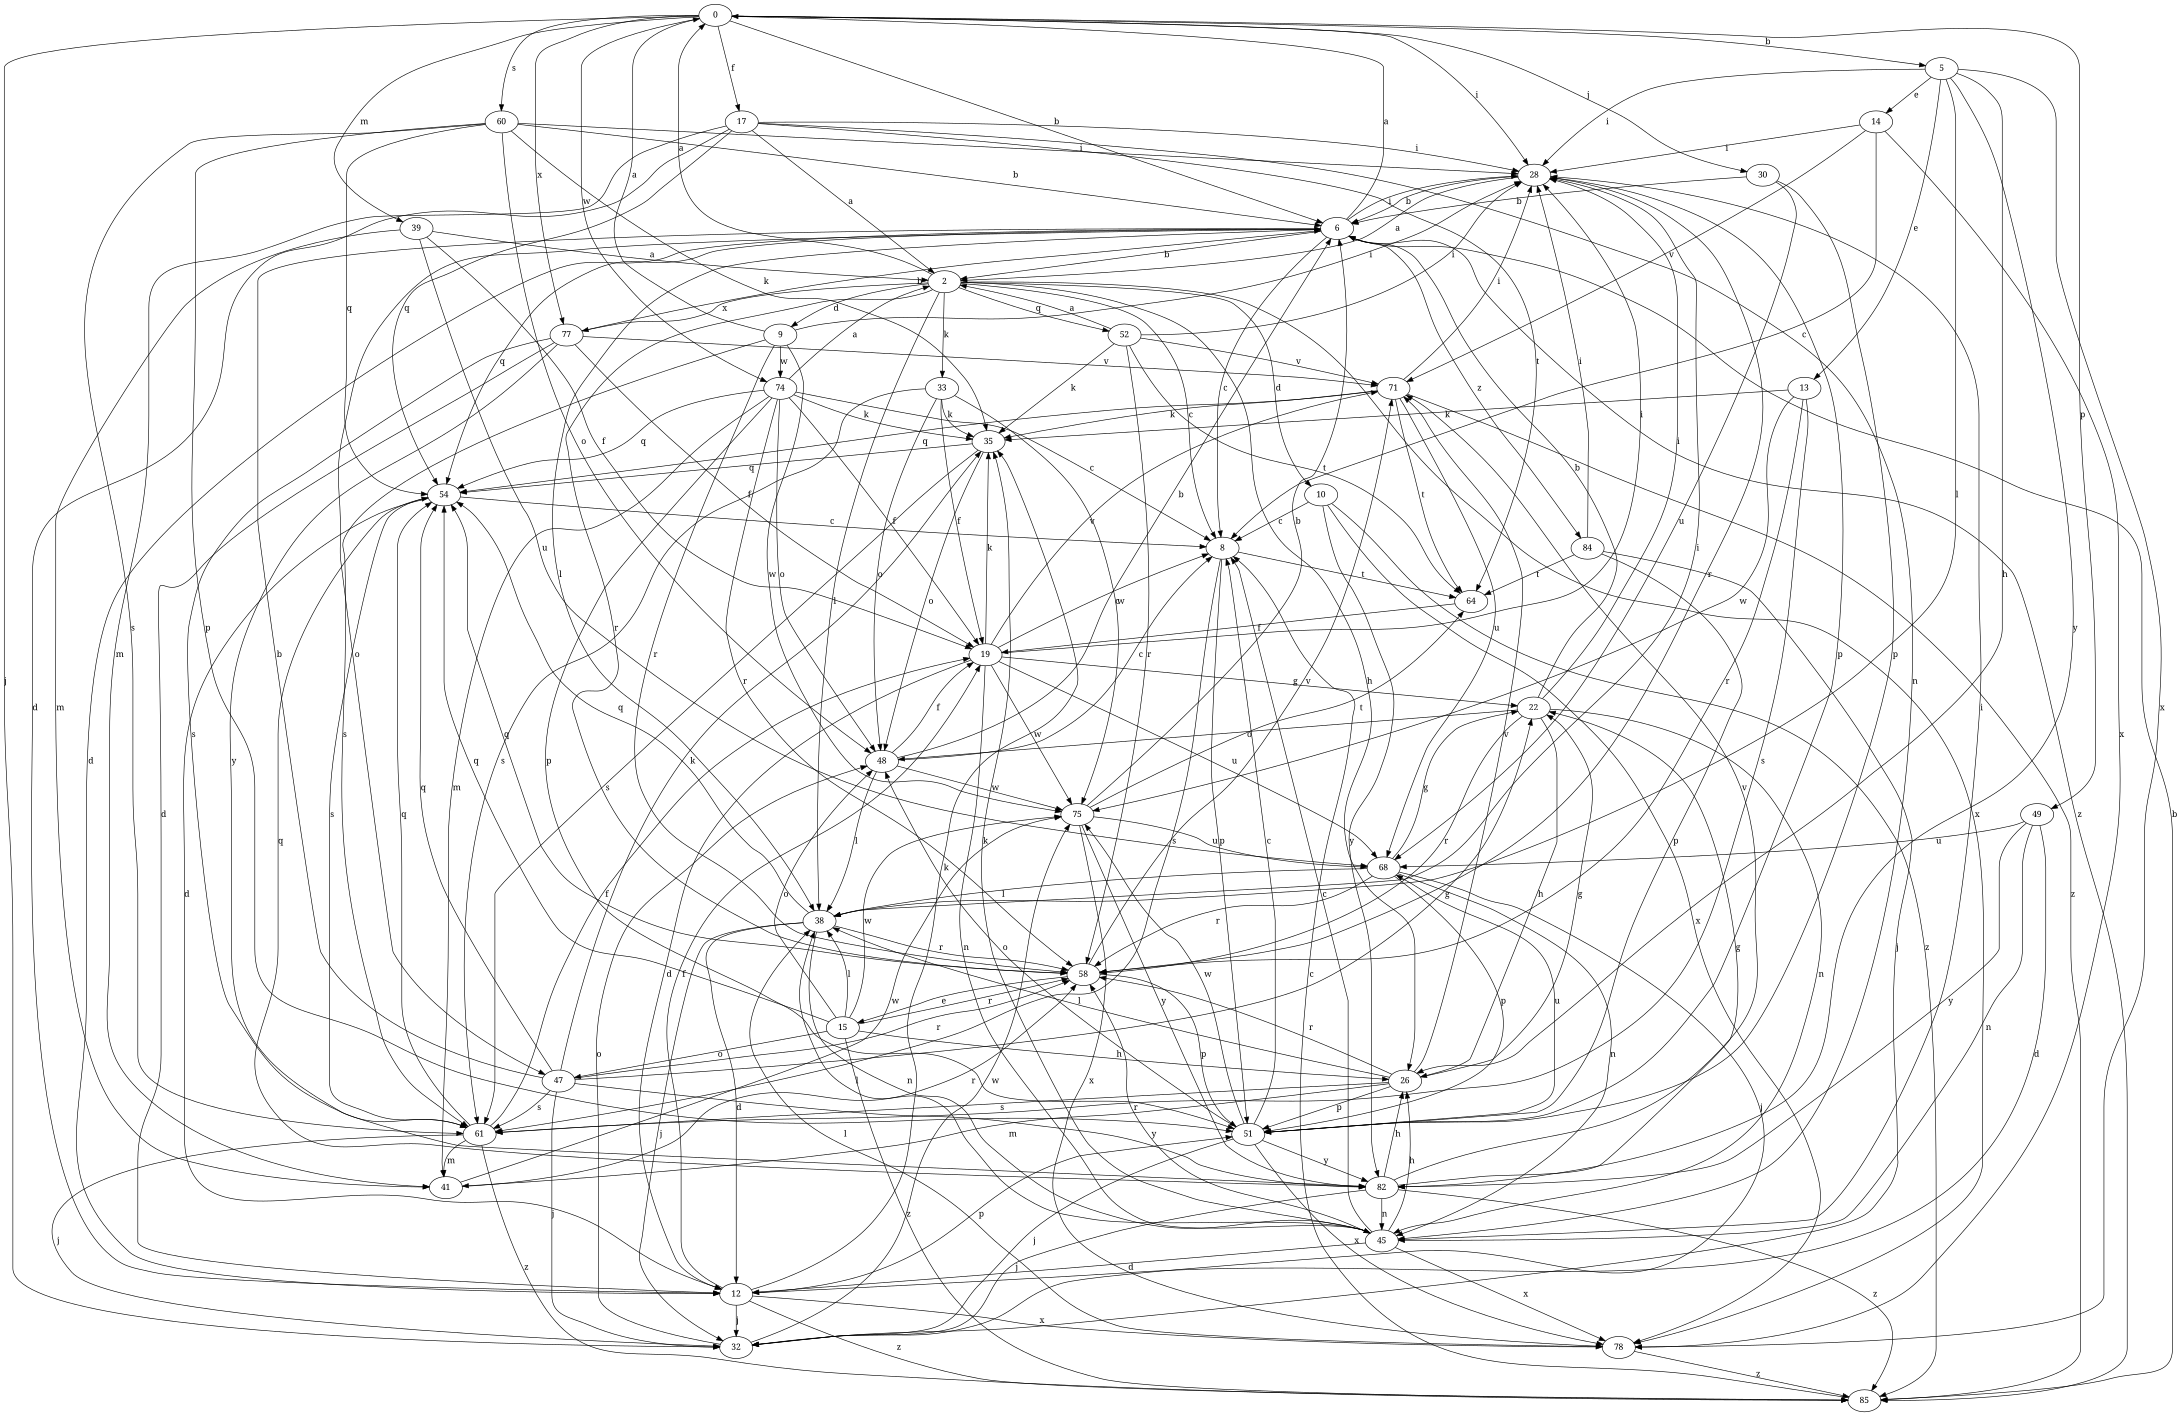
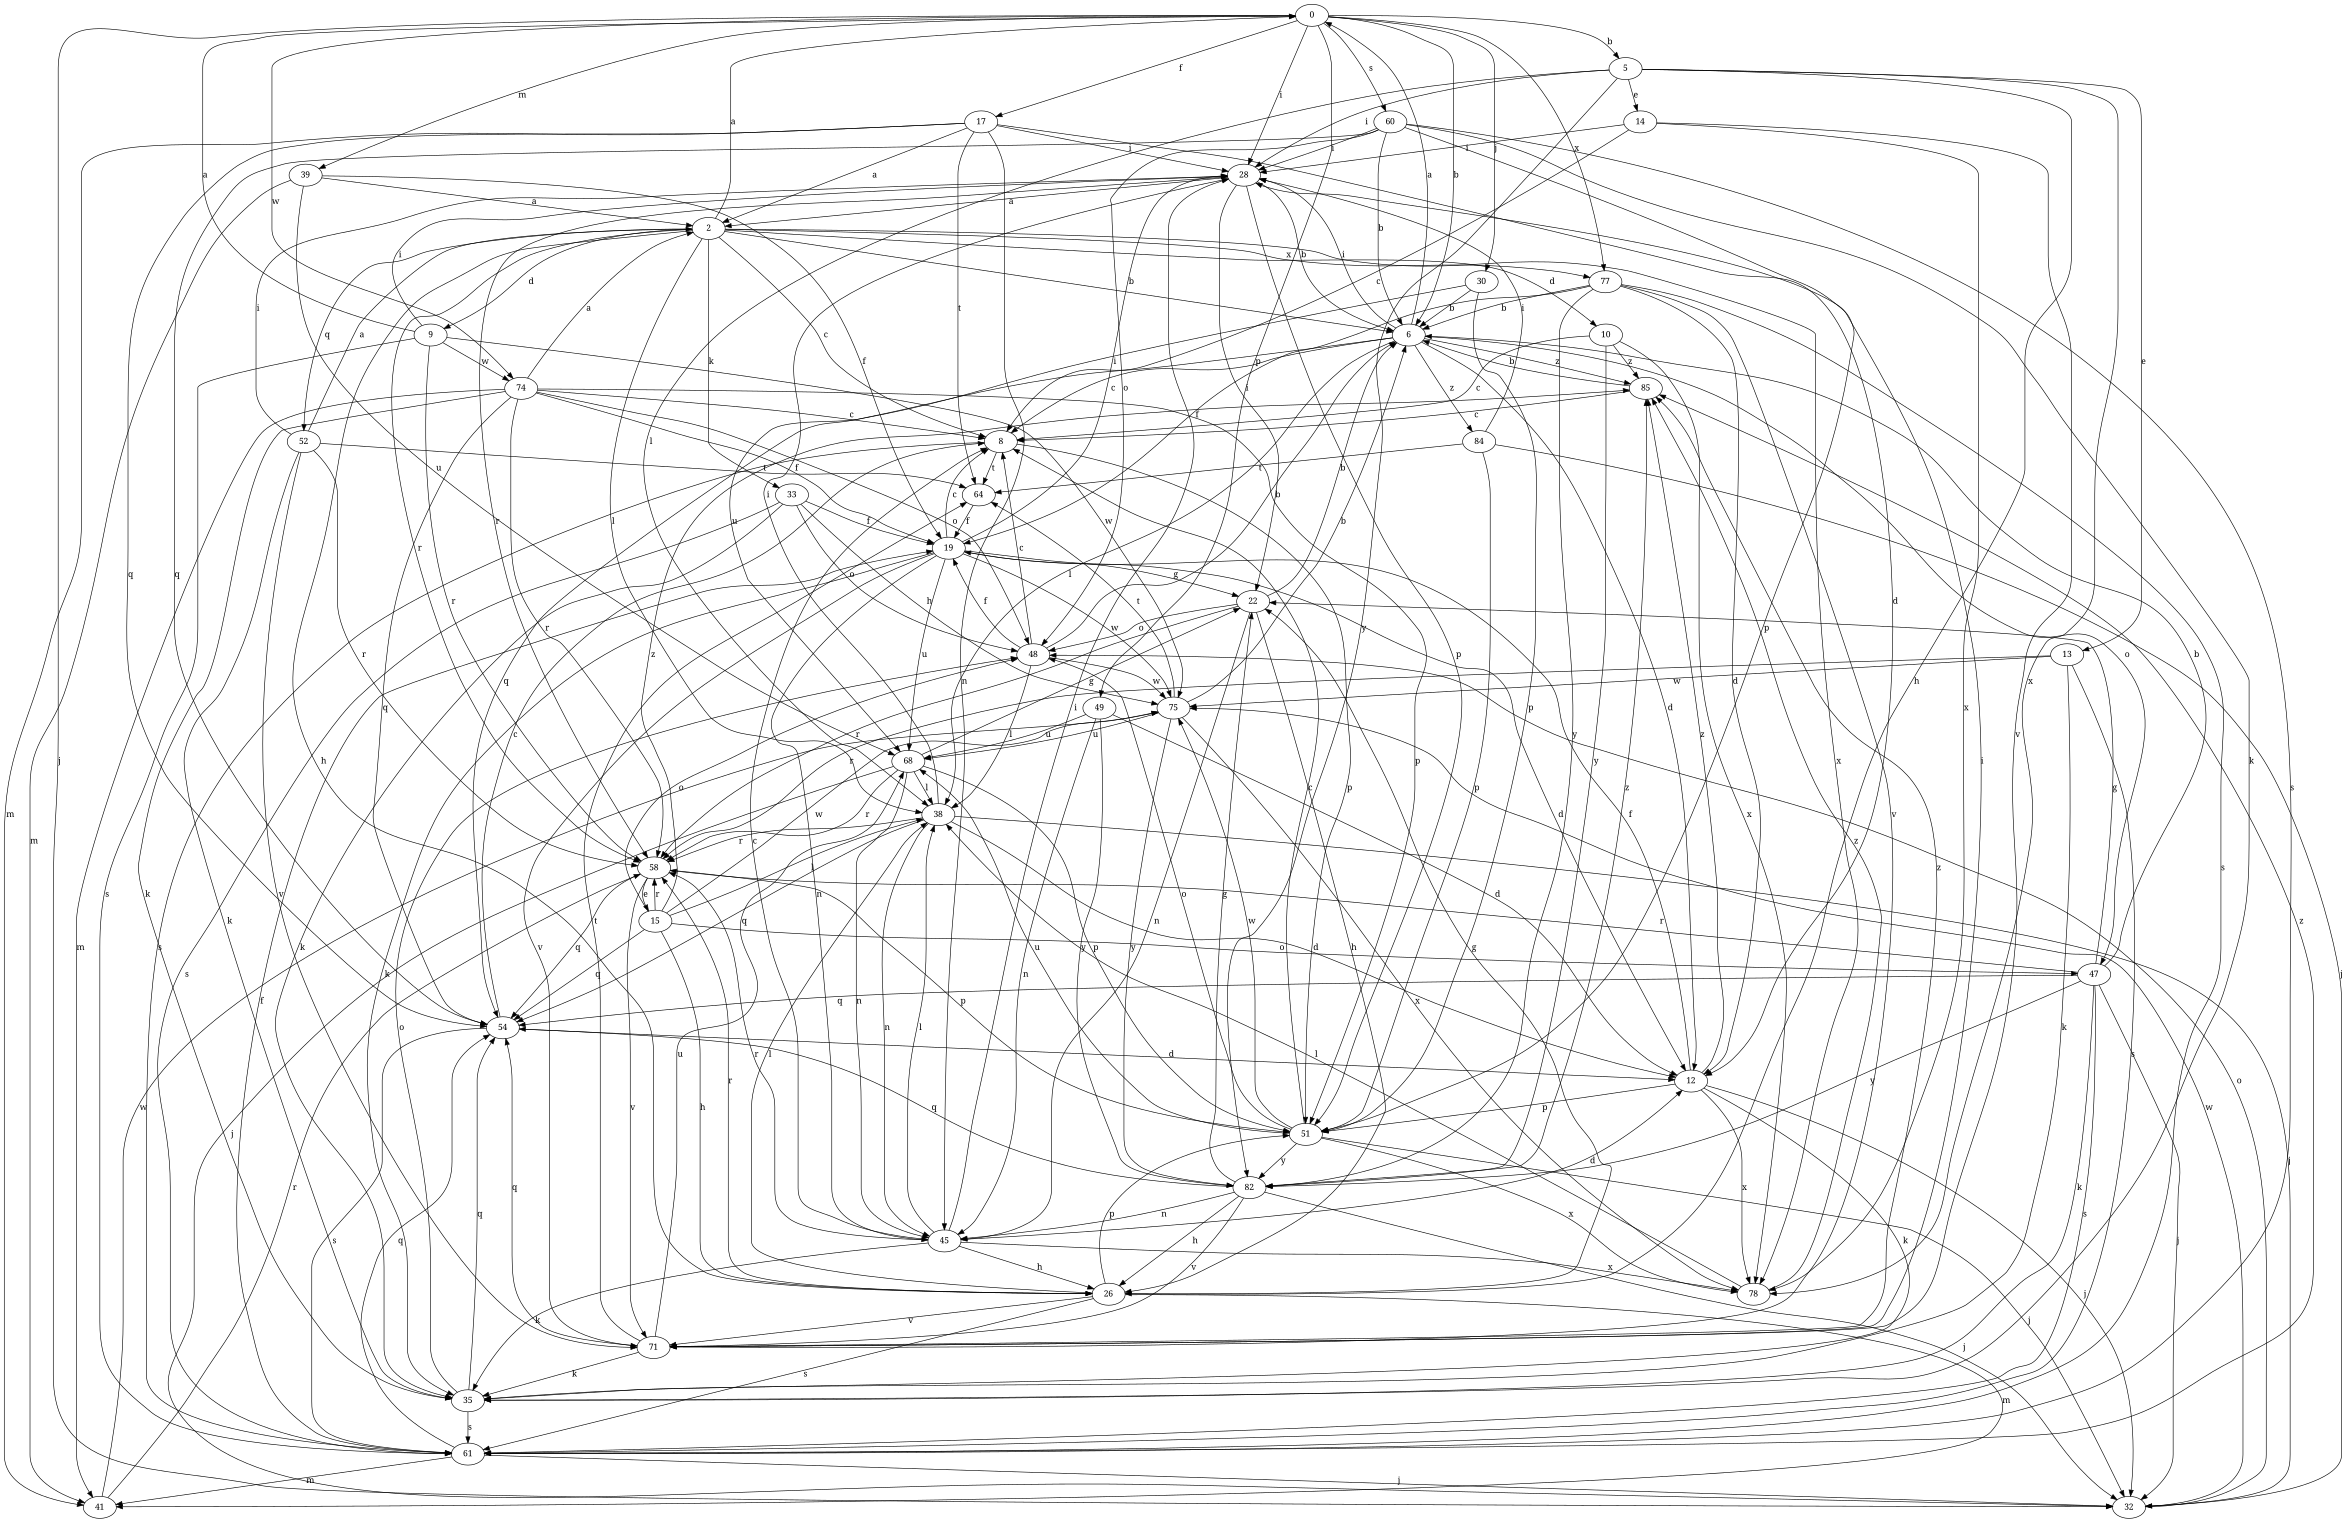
edge "6" -> "2": reversed
edge "22" -> "28": reversed
edge "33" -> "75": label "w" -> "h"
